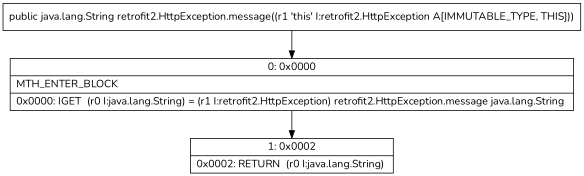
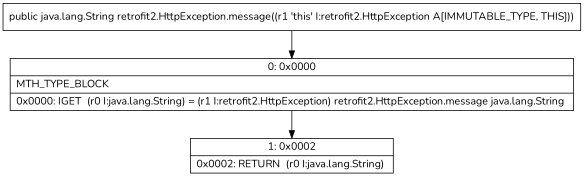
node "0: 0x0000": text "MTH_ENTER_BLOCK" -> "MTH_TYPE_BLOCK"
